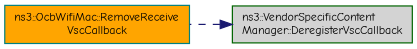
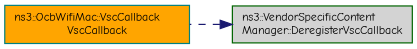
node "ns3::OcbWifiMac::RemoveReceive VscCallback": label "ns3::OcbWifiMac::RemoveReceive VscCallback" -> "ns3::OcbWifiMac::VscCallback VscCallback"
